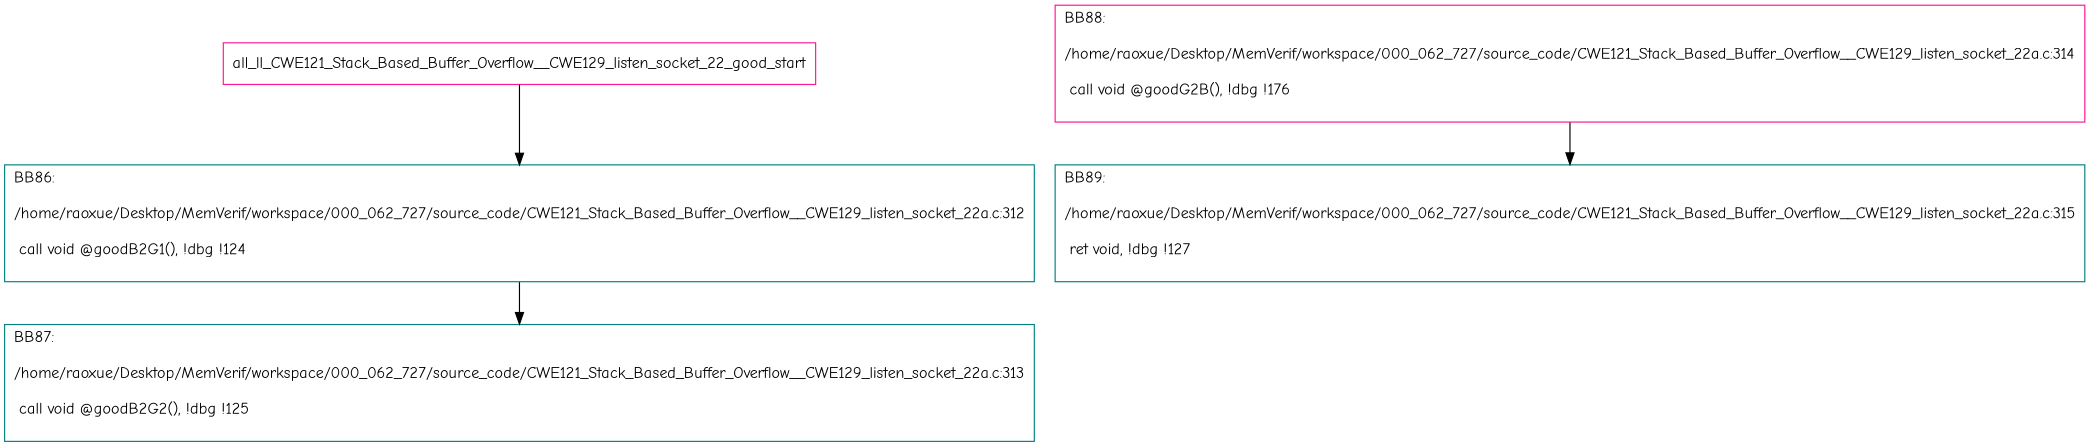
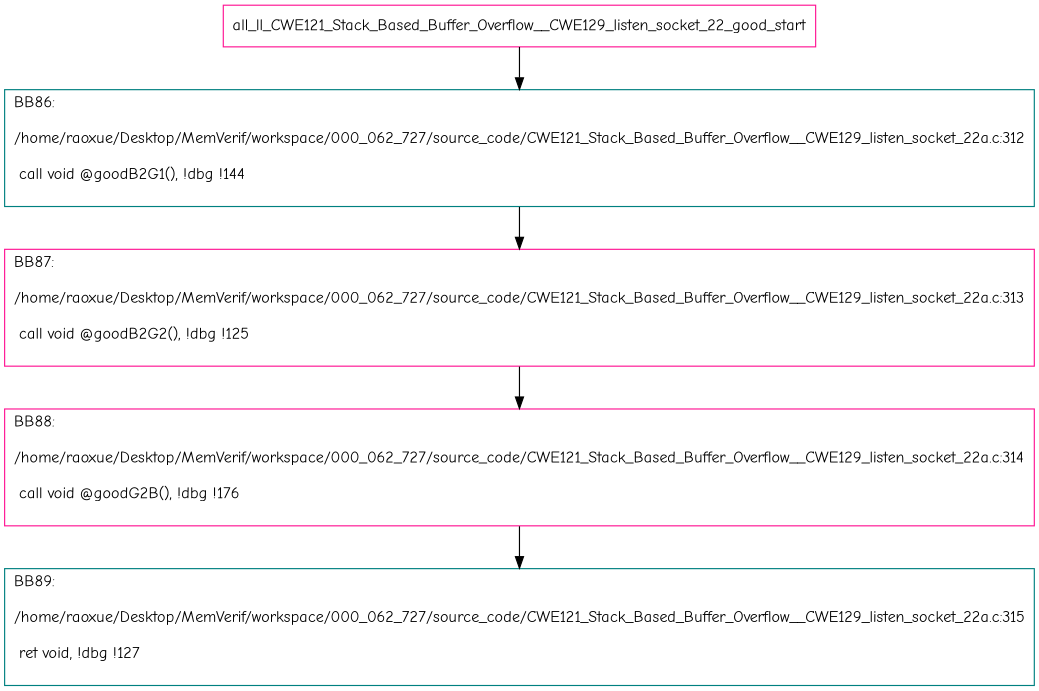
node "BB86:": text "call void @goodB2G1(), !dbg !124" -> "call void @goodB2G1(), !dbg !144"
edge "BB87:" -> "BB88:": added
node "BB87:": color teal -> deeppink
